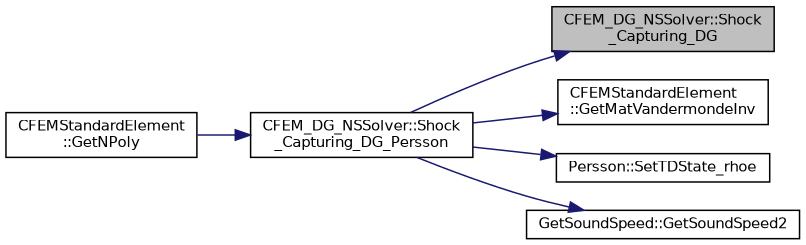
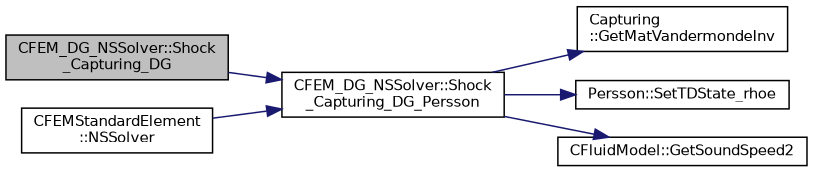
edge "CFEM_DG_NSSolver::Shock _Capturing_DG_Persson" -> "CFEM_DG_NSSolver::Shock _Capturing_DG": reversed
node "CFEMStandardElement ::GetMatVandermondeInv": label "CFEMStandardElement ::GetMatVandermondeInv" -> "Capturing ::GetMatVandermondeInv"
node "CFEMStandardElement ::GetNPoly": label "CFEMStandardElement ::GetNPoly" -> "CFEMStandardElement ::NSSolver"
node "GetSoundSpeed::GetSoundSpeed2": label "GetSoundSpeed::GetSoundSpeed2" -> "CFluidModel::GetSoundSpeed2"
